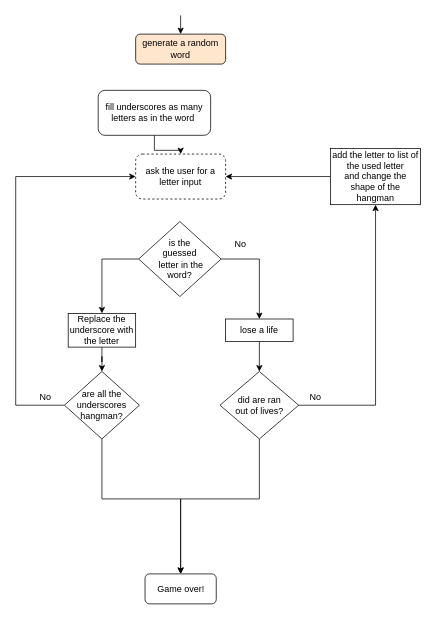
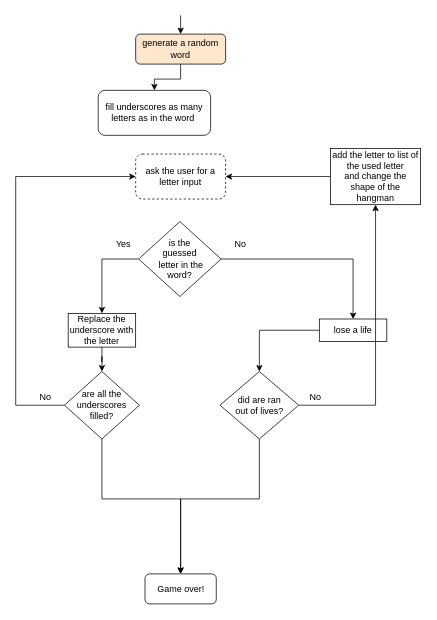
edge "generate a random word" -> "fill underscores as many letters as in the word": added
edge "fill underscores as many letters as in the word" -> "ask the user for a letter input": removed
node "Yes": added
node "lose a life": moved (259, 330) -> (353, 330)
node "are all the underscores hangman?": label "are all the underscores hangman?" -> "are all the underscores filled?"
